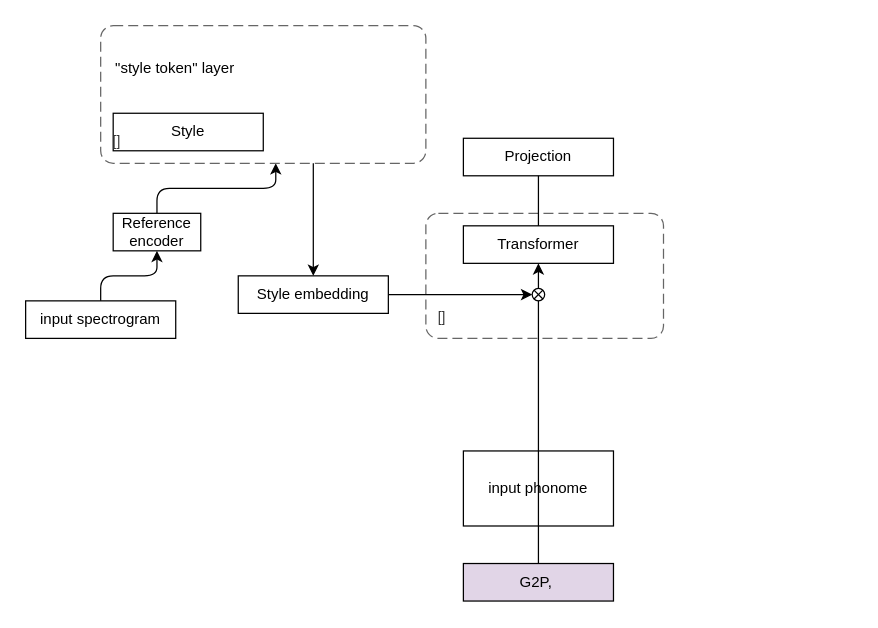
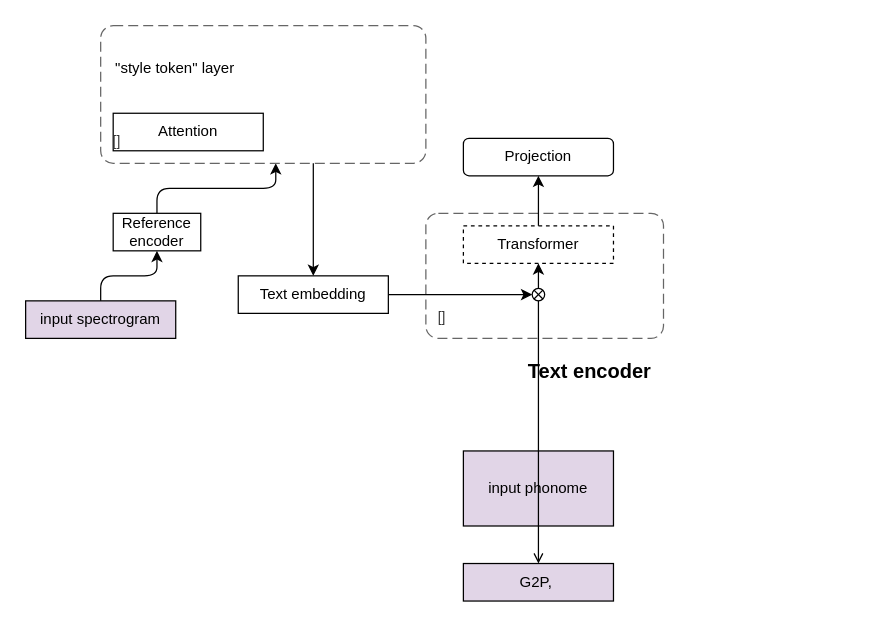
node "Style": label "Style" -> "Attention"
node "Projection": shape rectangle -> rounded rectangle
edge "Projection" -- "Transformer": arrowhead none -> classic
node "Transformer": style solid -> dashed
node "Style embedding": label "Style embedding" -> "Text embedding"
node "input spectrogram": fillcolor #ffffff -> #e1d5e7
node "Text encoder": added
node "input phonome": fillcolor #ffffff -> #e1d5e7
edge "input phonome" -- "G2P,": arrowhead none -> open
